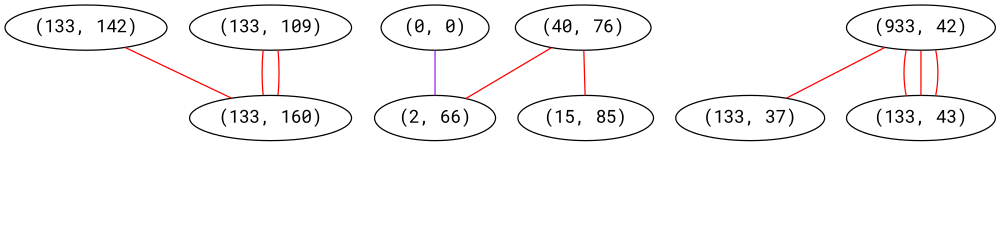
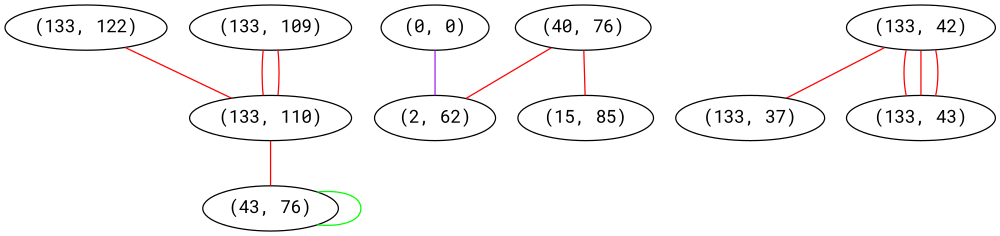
node "(133, 142)": label "(133, 142)" -> "(133, 122)"
node "(933, 42)": label "(933, 42)" -> "(133, 42)"
node "(133, 160)": label "(133, 160)" -> "(133, 110)"
node "(2, 66)": label "(2, 66)" -> "(2, 62)"
node "(43, 76)": added
